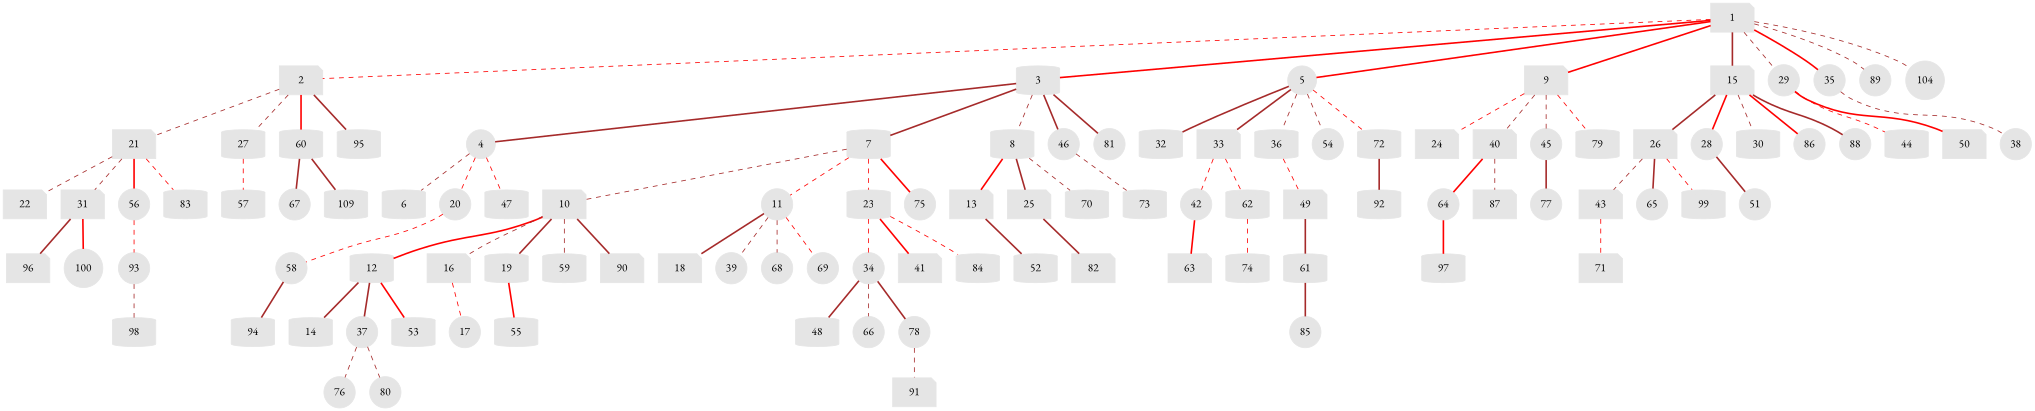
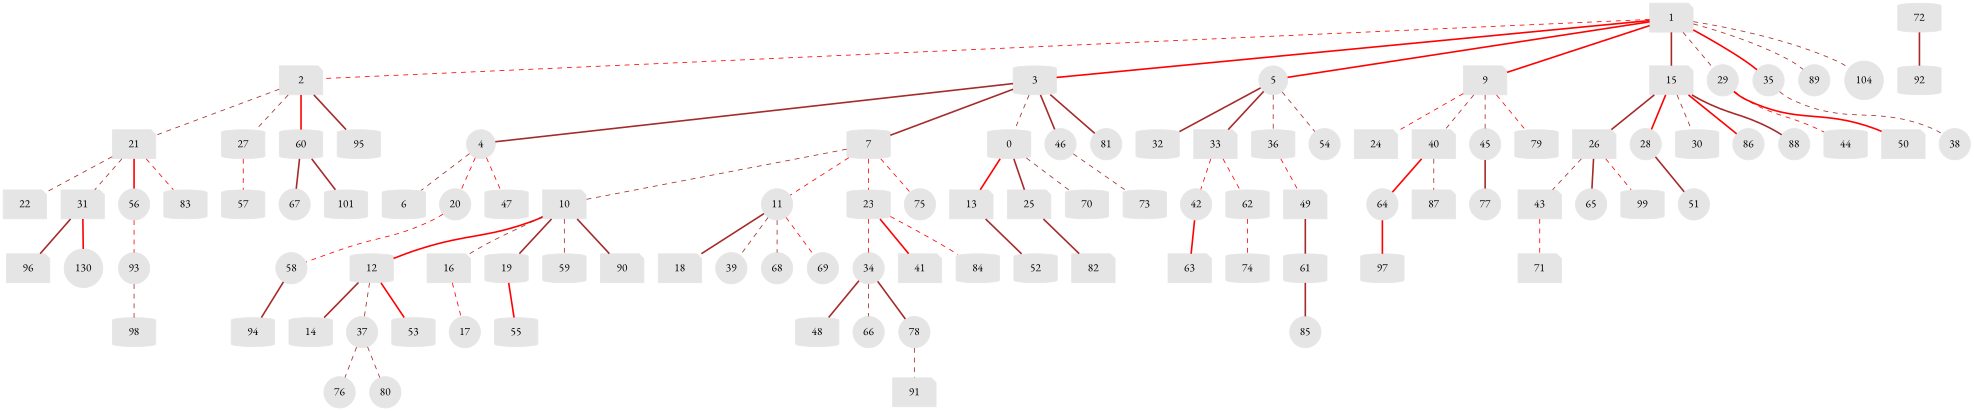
edge "5" -- "72": removed
node "8": label "8" -> "0"
edge "7" -- "75": style bold -> dashed
node "109": label "109" -> "101"
node "100": label "100" -> "130"
edge "12" -- "37": style bold -> dashed
